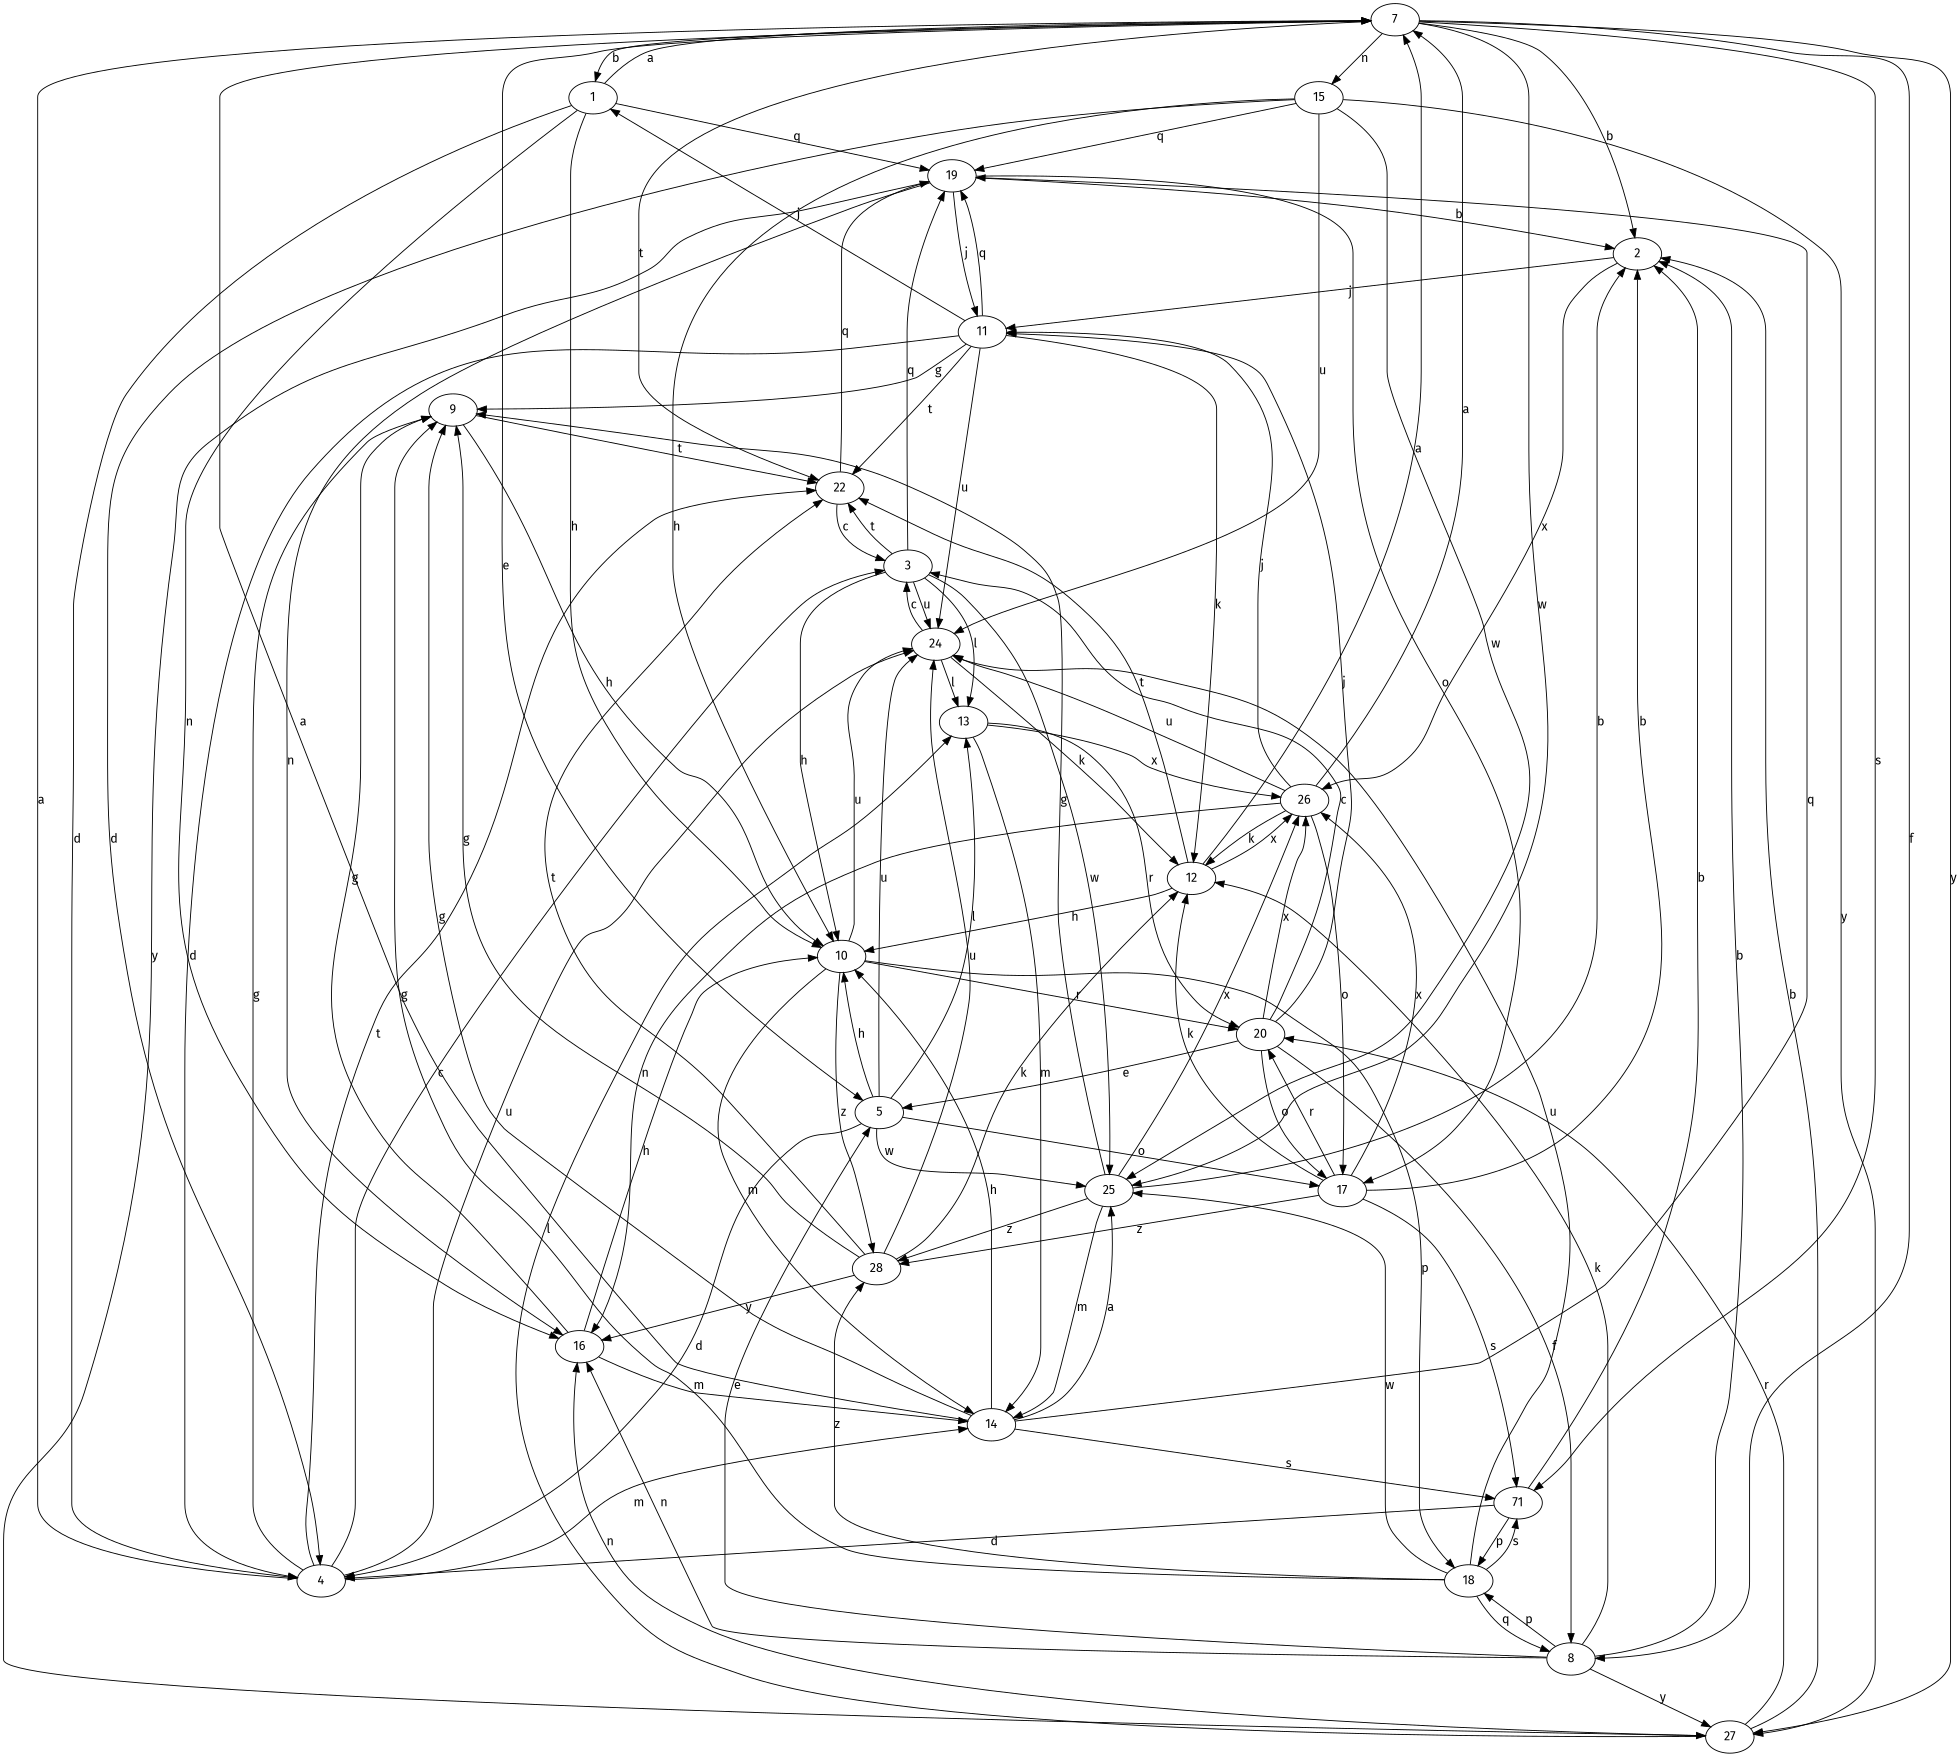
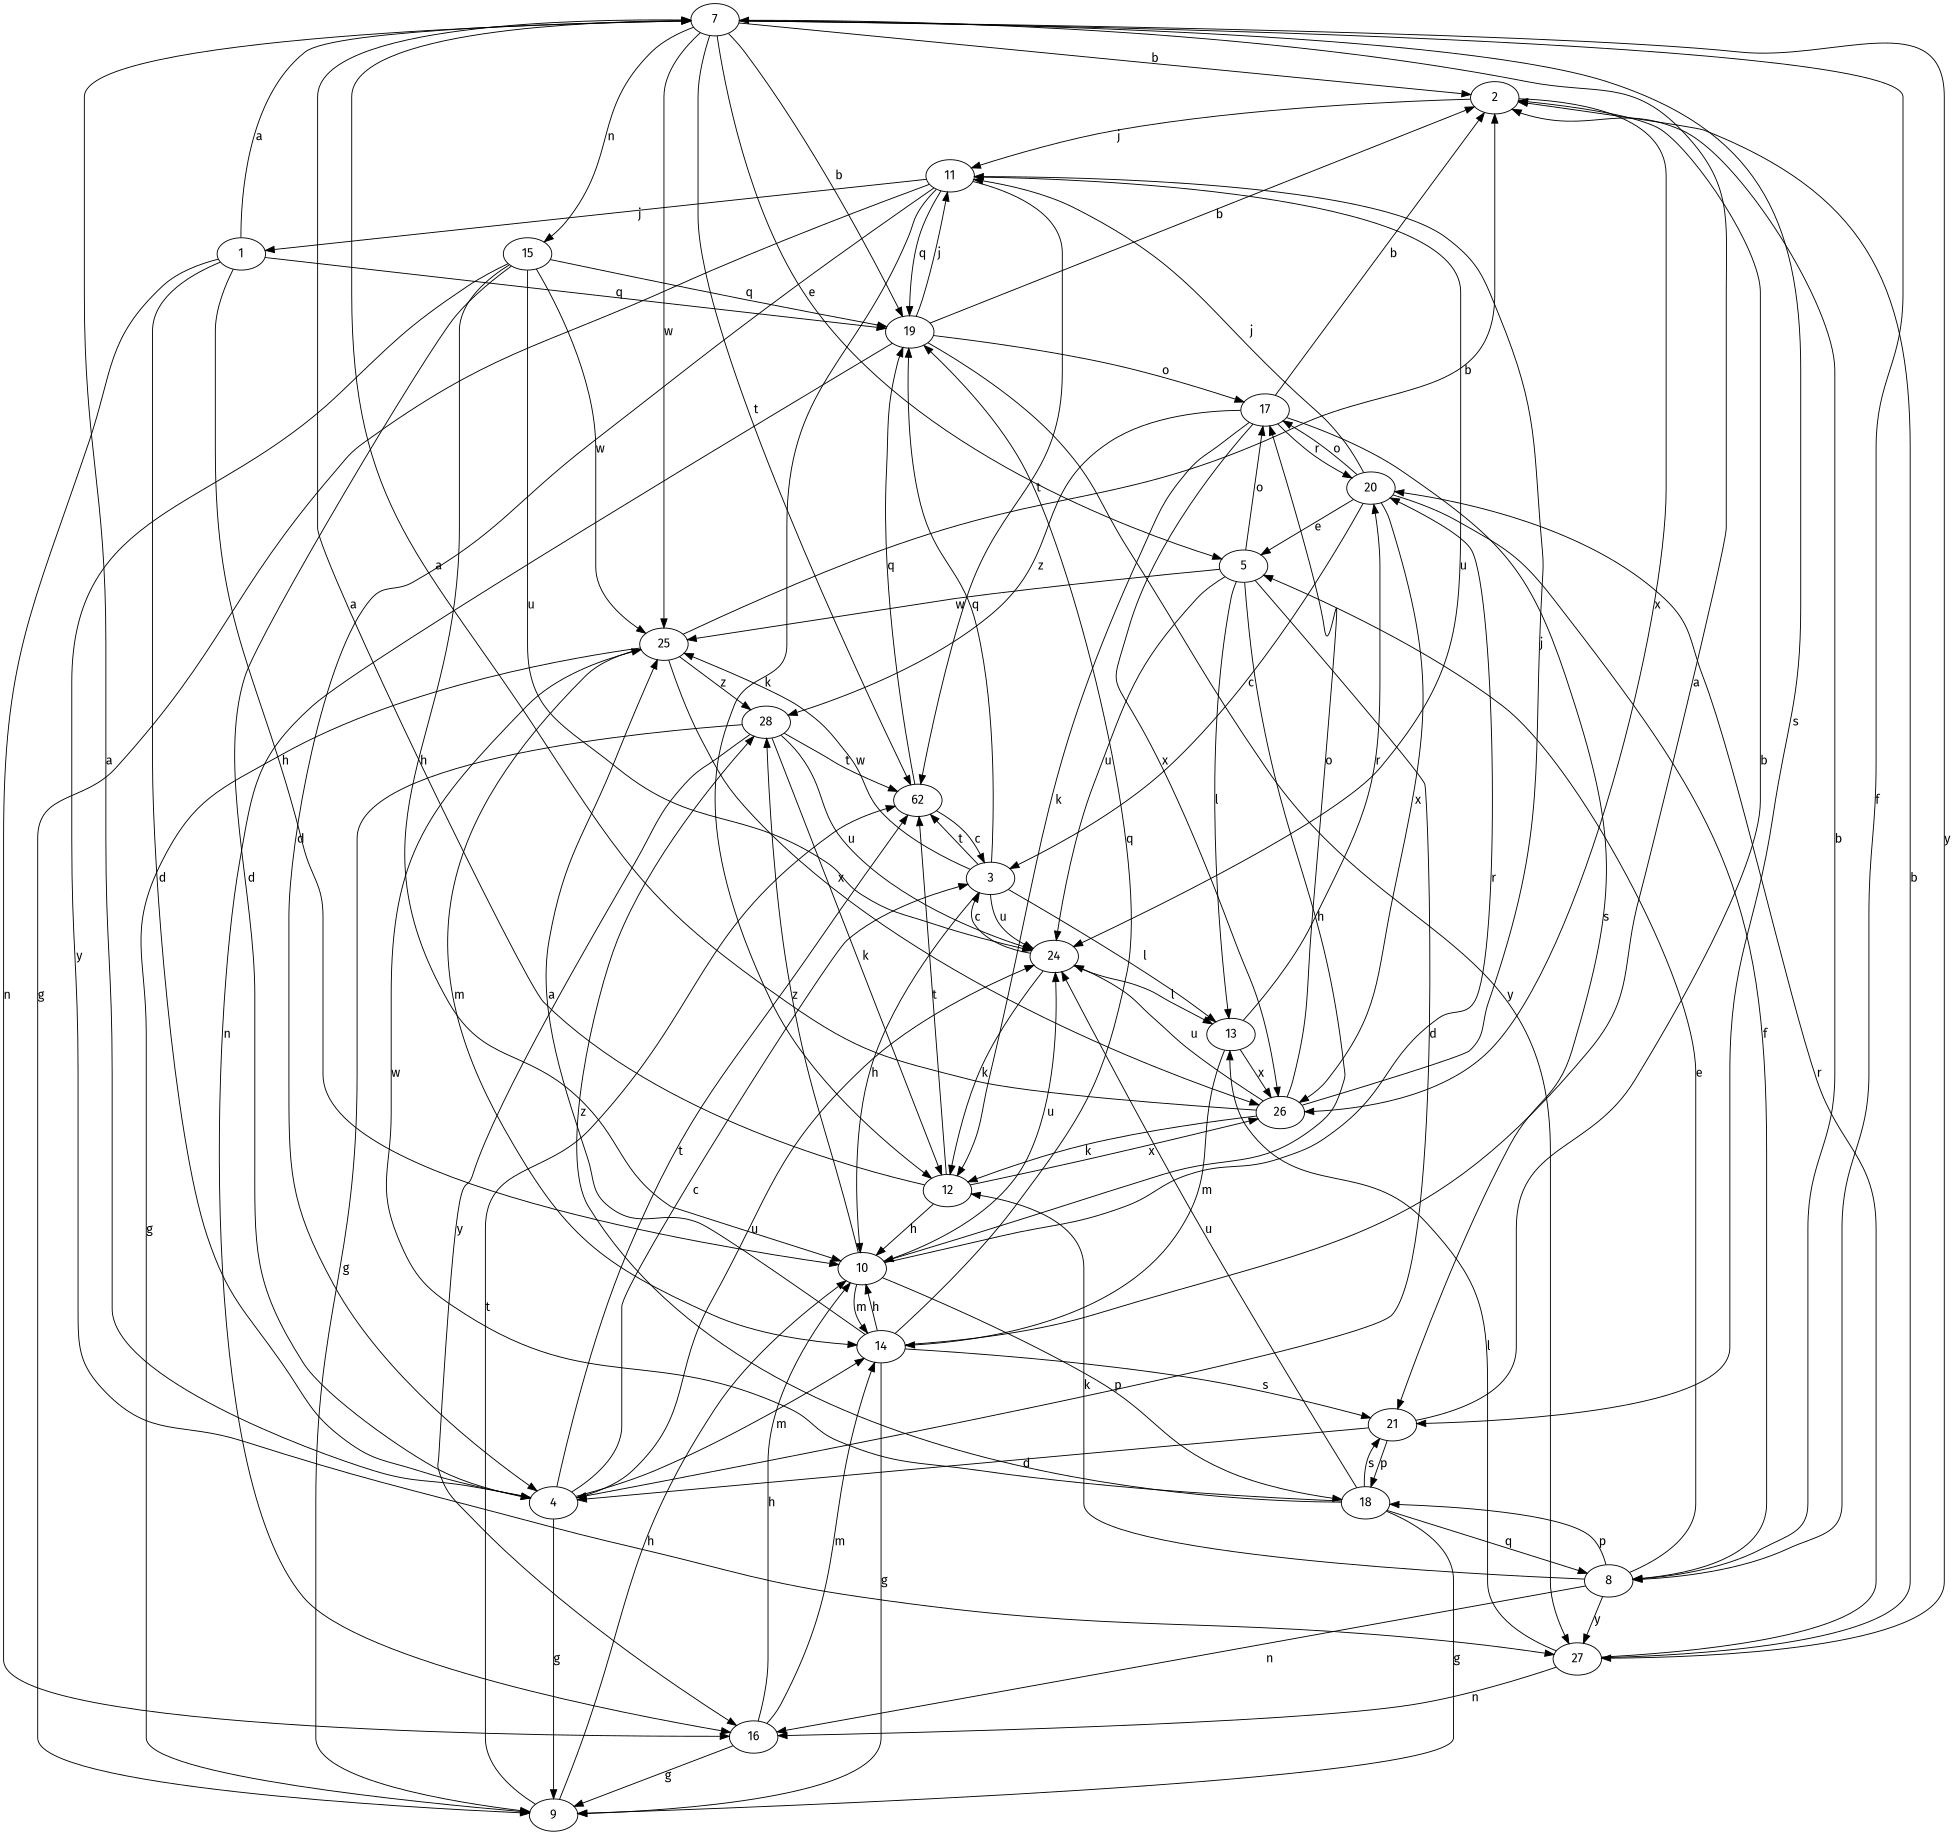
edge "7" -> "1": now "7" -> "19"
node "22": label "22" -> "62"
edge "26" -> "16": removed, label "n"
node "71": label "71" -> "21"
